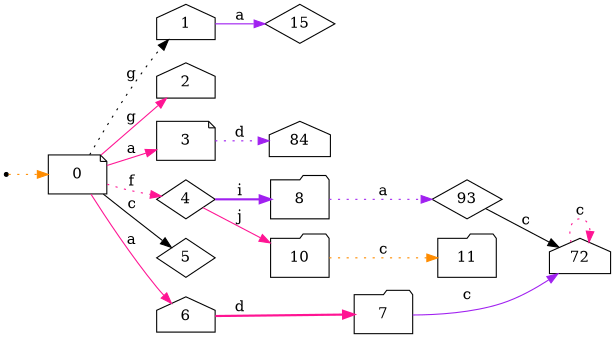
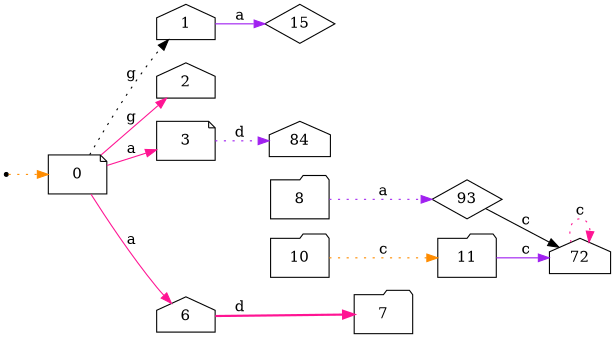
node "4": removed
node "5": removed
edge "7" -> "72": now "11" -> "72"
